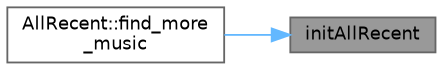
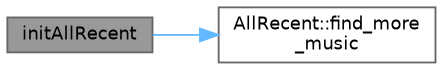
edge "AllRecent::find_more _music" -> "initAllRecent": reversed
